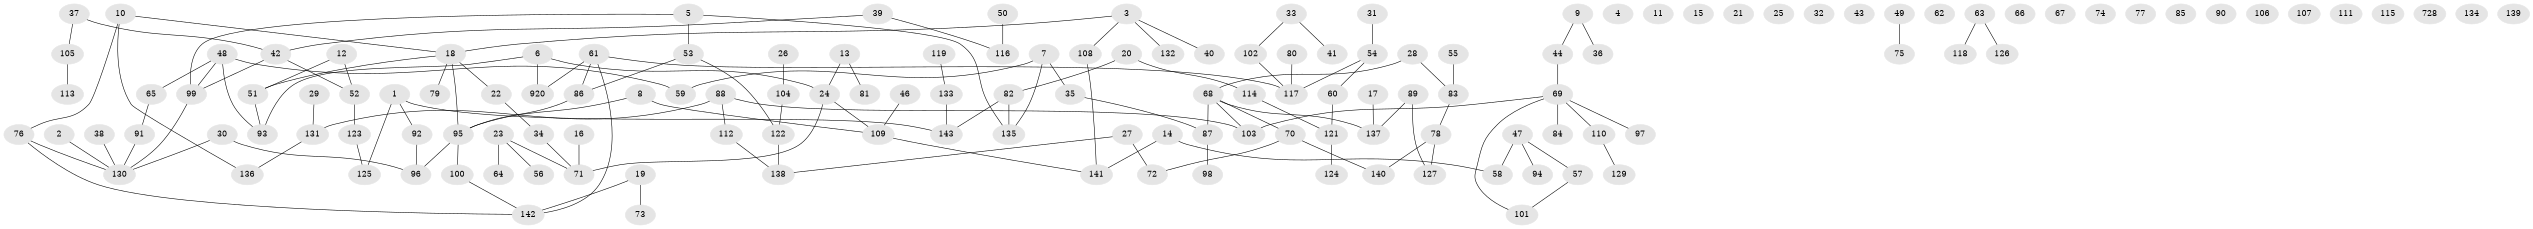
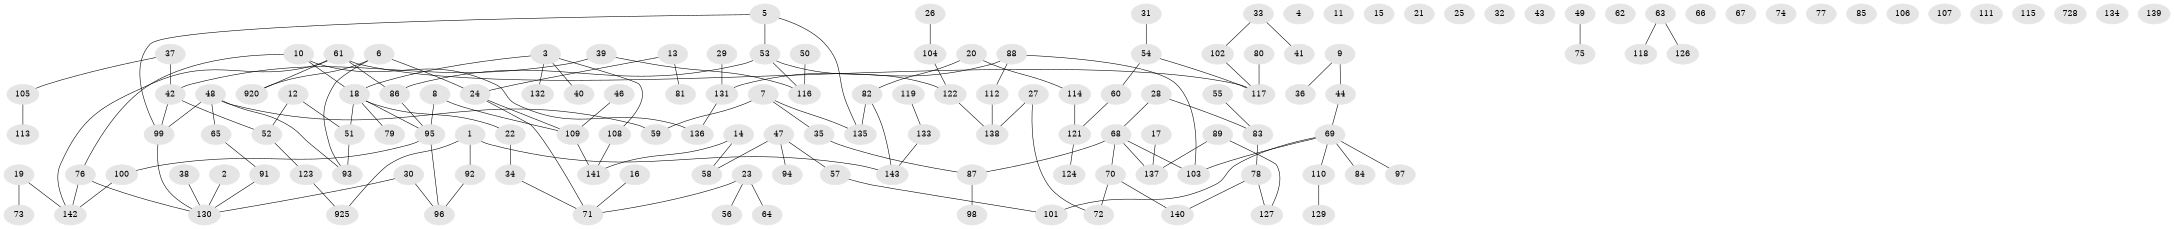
node "90": removed
edge "53" -- "116": added
node "125": label "125" -> "925"
